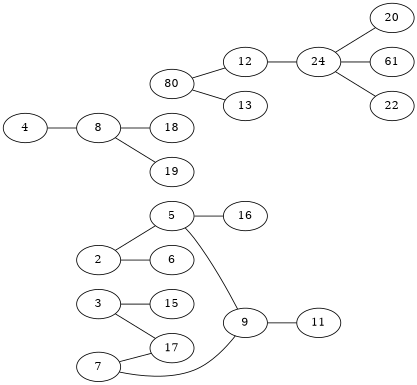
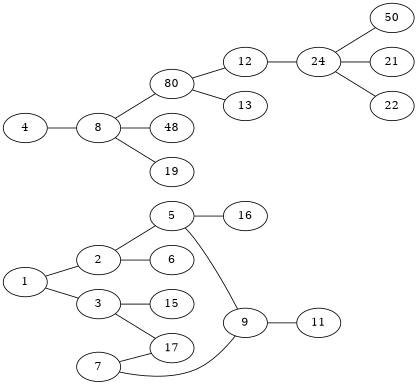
node "20": label "20" -> "50"
node "61": label "61" -> "21"
edge "80" -- "8": added
node "18": label "18" -> "48"
node "1": added
